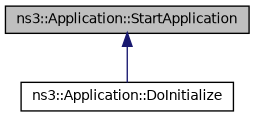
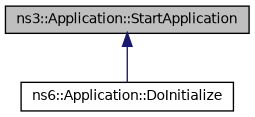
node "ns3::Application::DoInitialize": label "ns3::Application::DoInitialize" -> "ns6::Application::DoInitialize"
